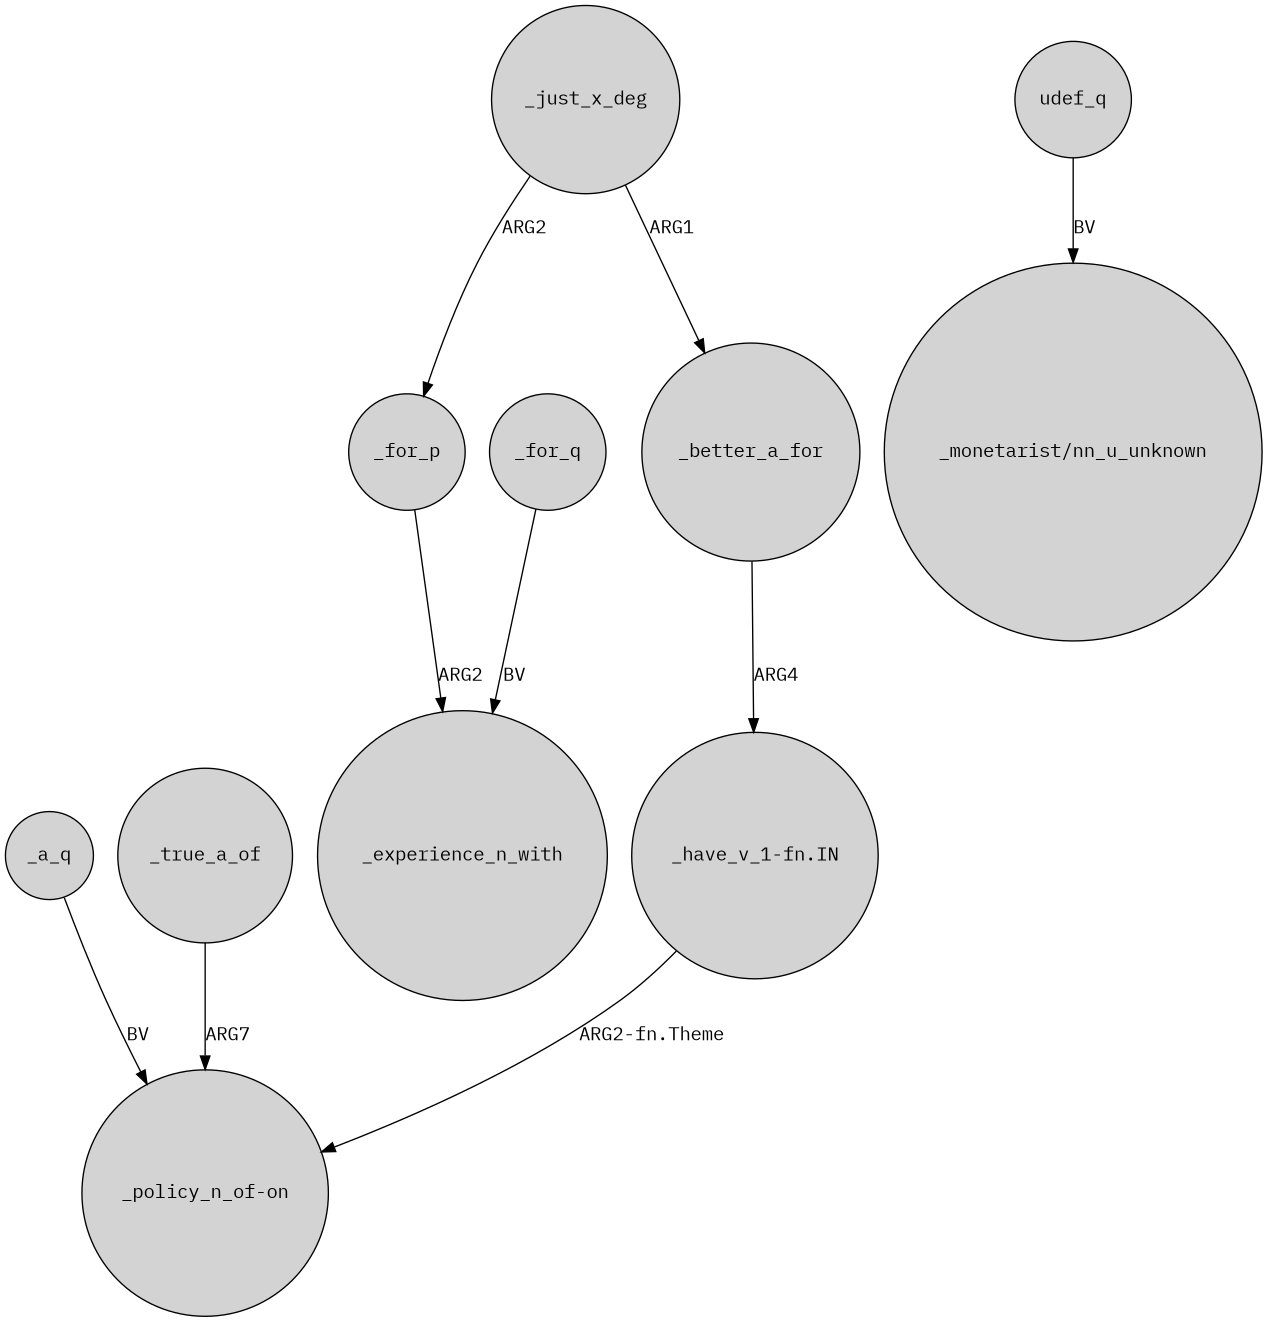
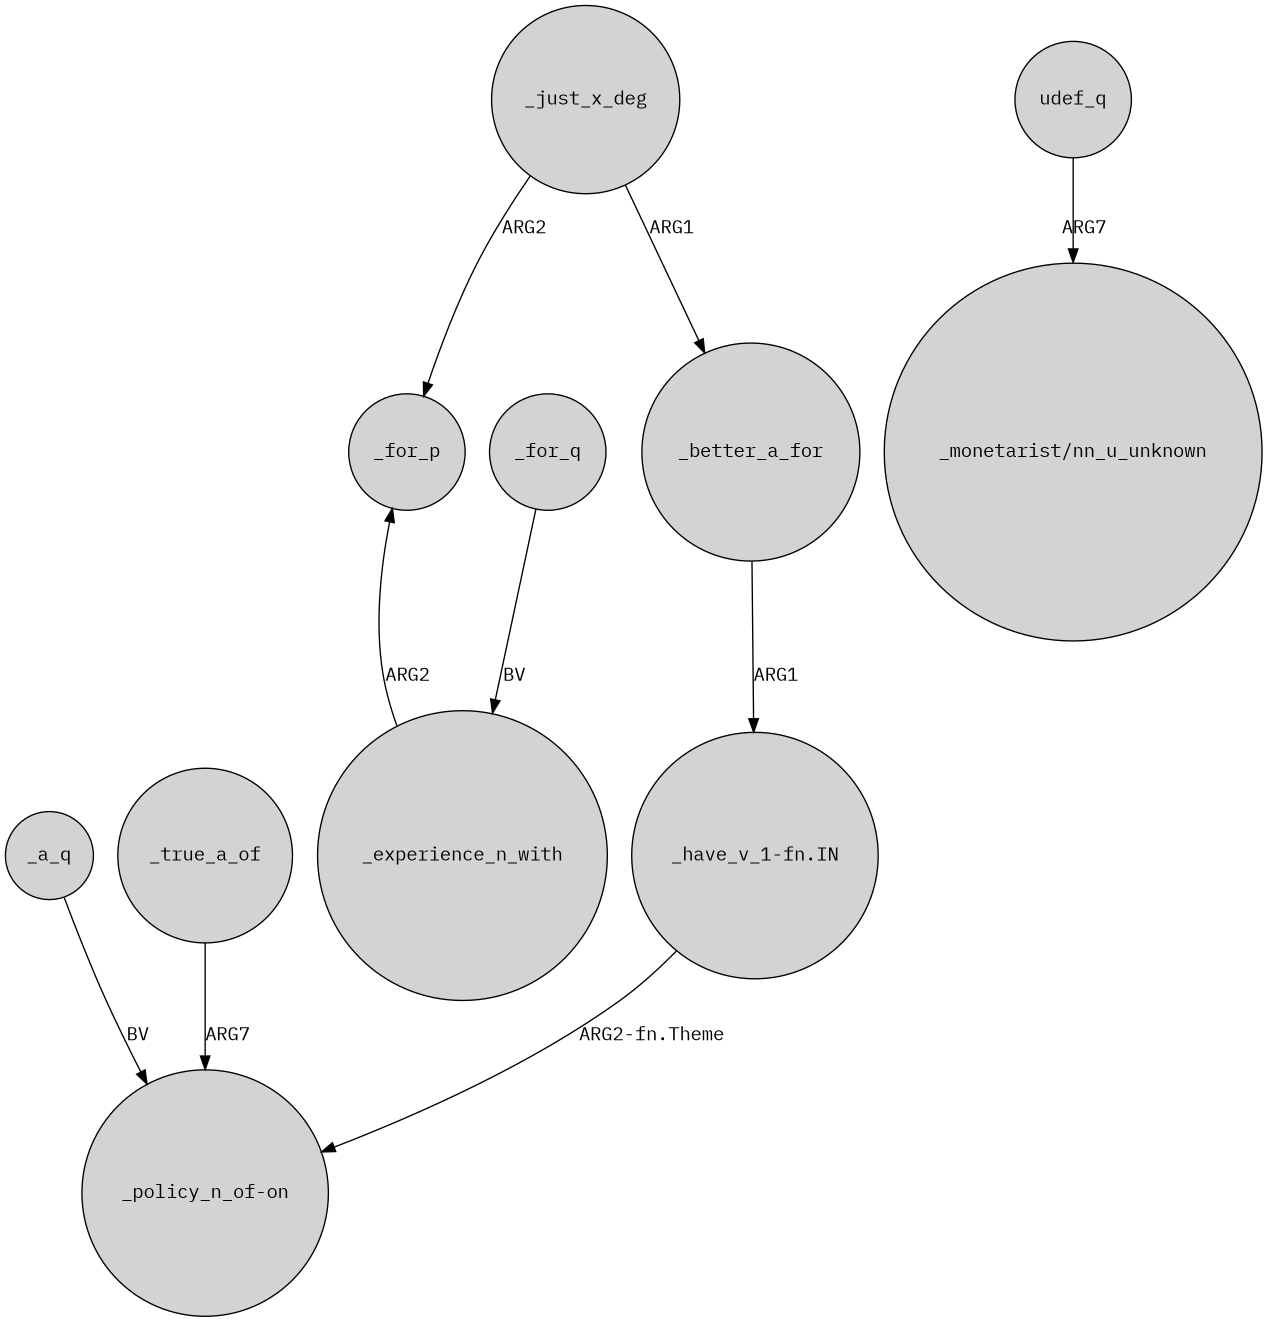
edge "udef_q" -> "_monetarist/nn_u_unknown": label "BV" -> "ARG7"
edge "_for_p" -> "_experience_n_with": reversed
edge "_better_a_for" -> "_have_v_1-fn.IN": label "ARG4" -> "ARG1"
